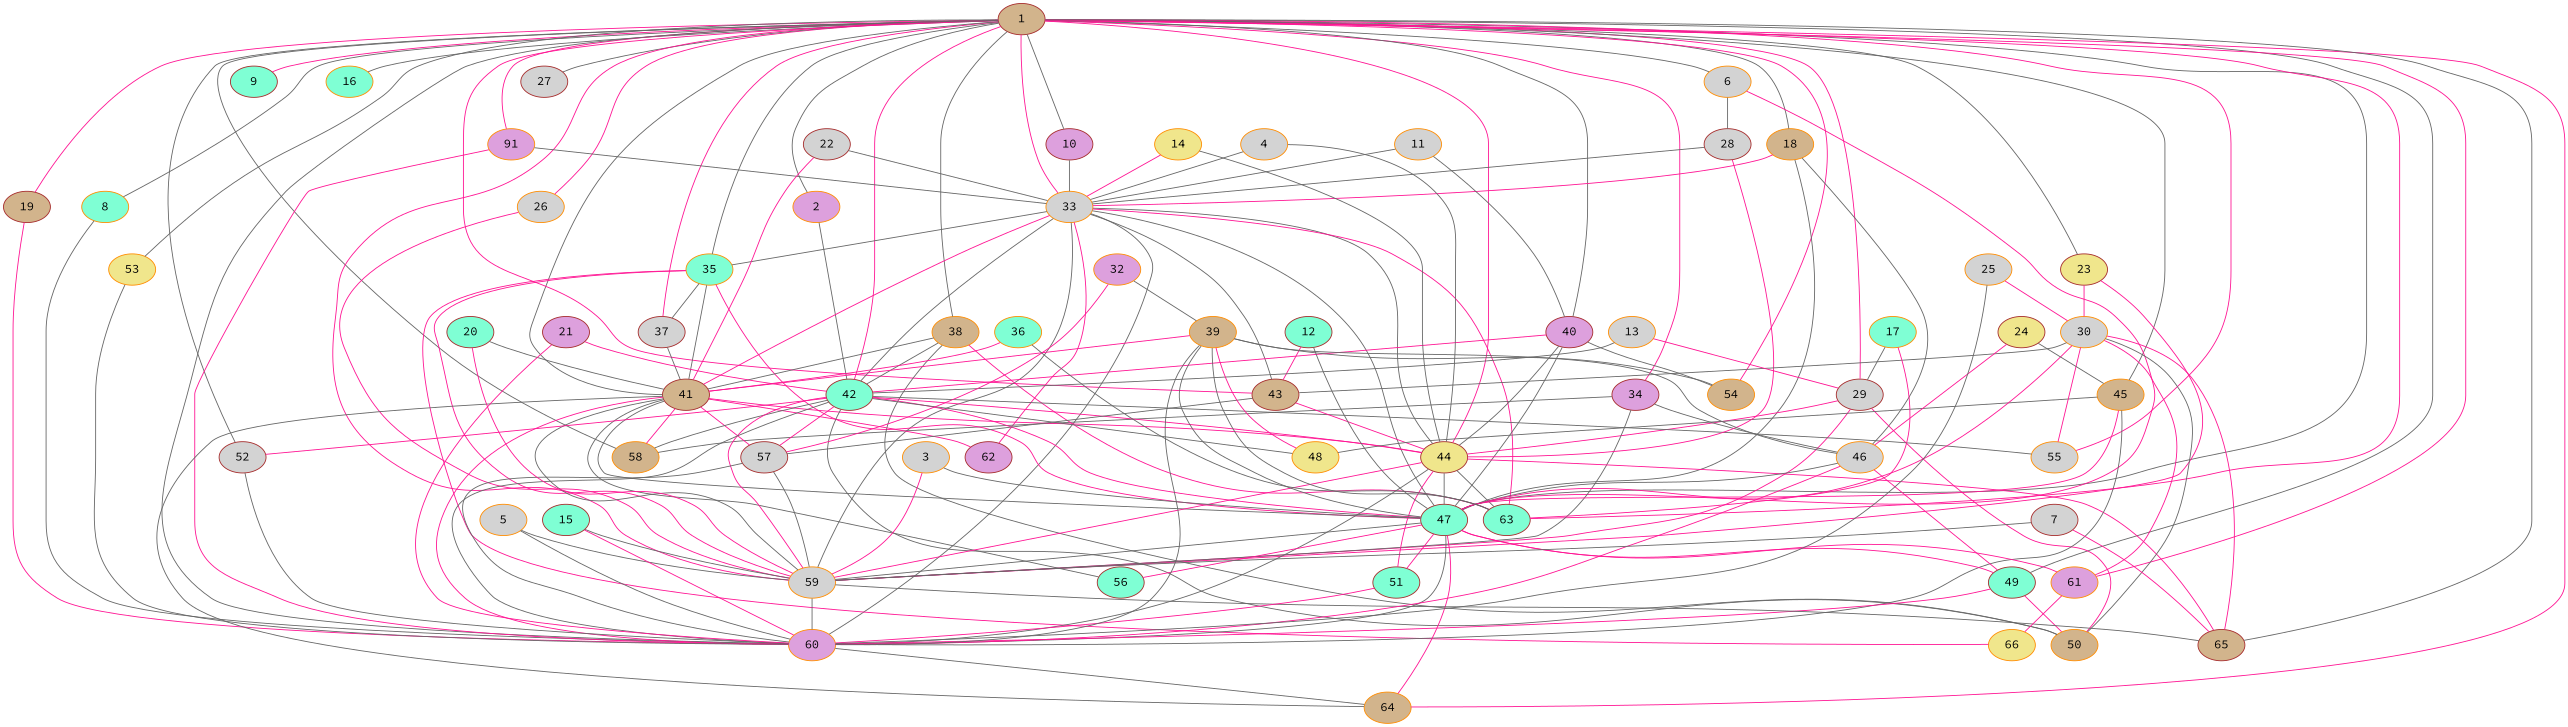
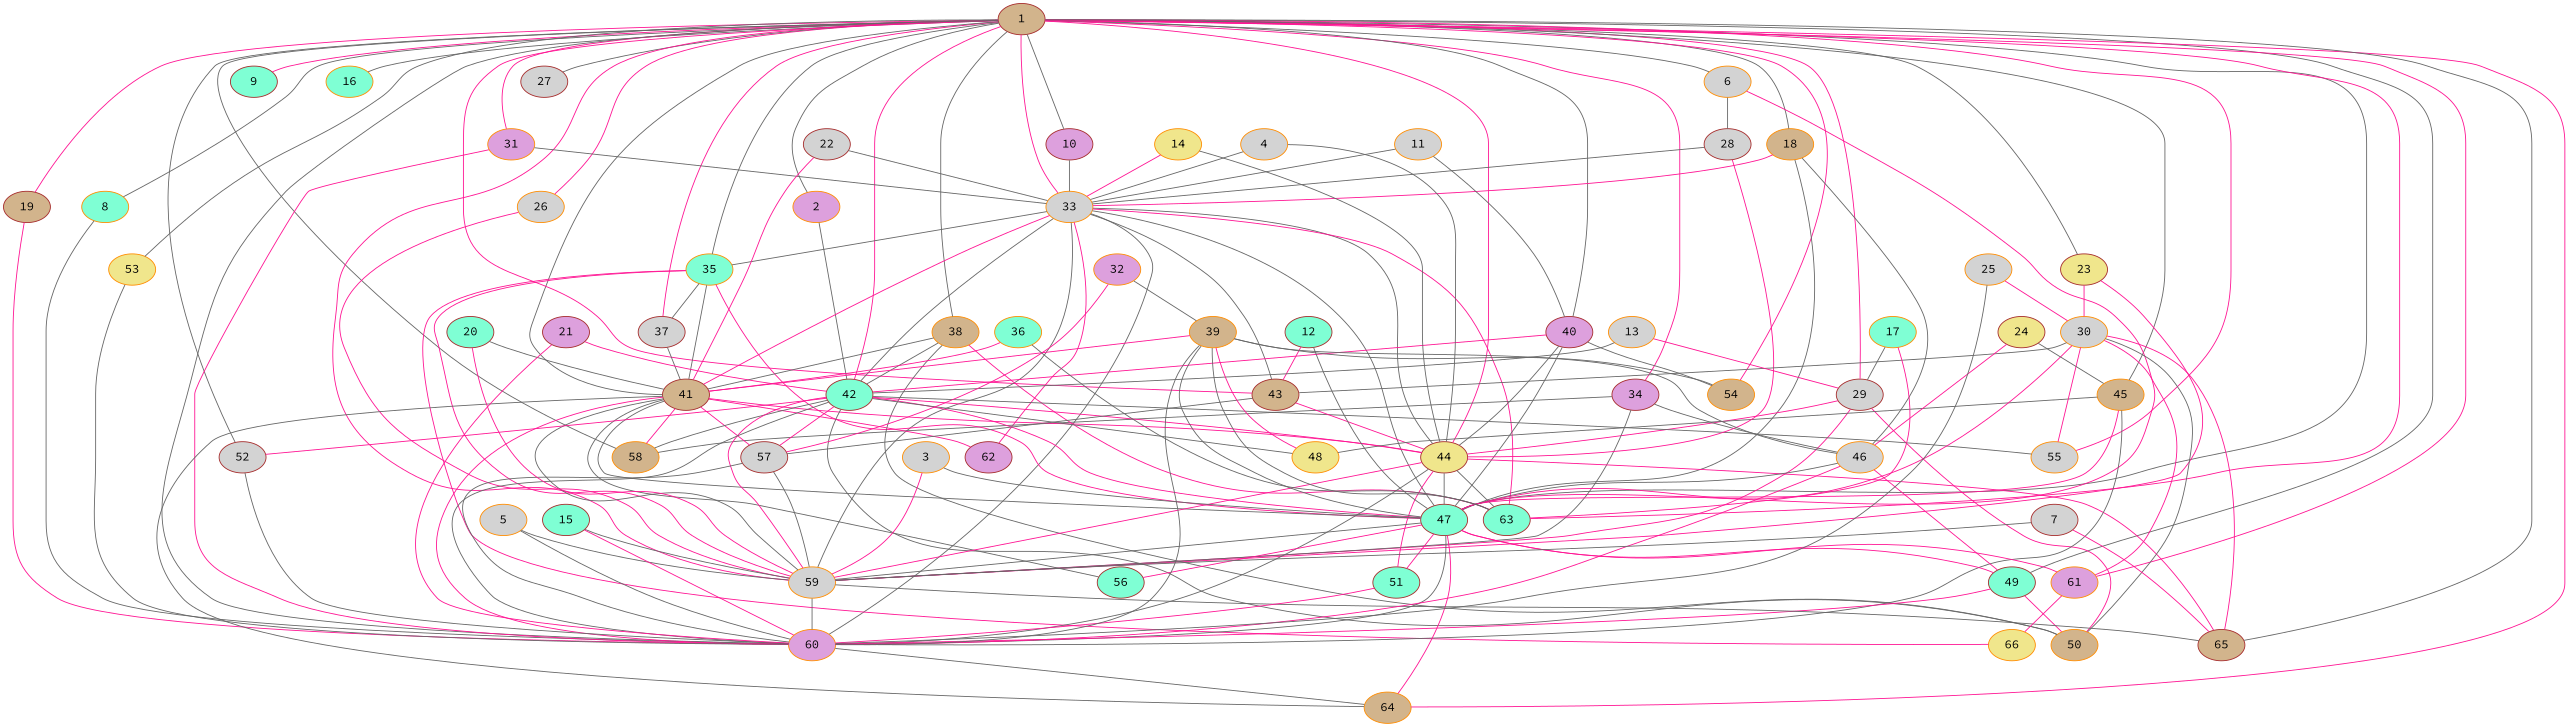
node "91": label "91" -> "31"
